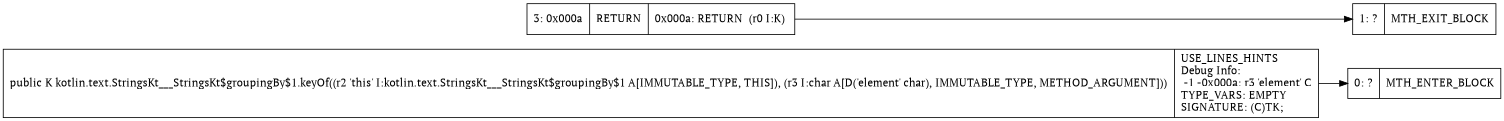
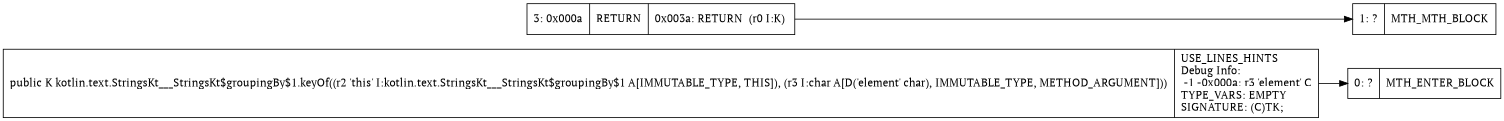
node "3: 0x000a": text "0x000a: RETURN  (r0 I:K)" -> "0x003a: RETURN  (r0 I:K)"
node "1: ?": text "MTH_EXIT_BLOCK" -> "MTH_MTH_BLOCK"
